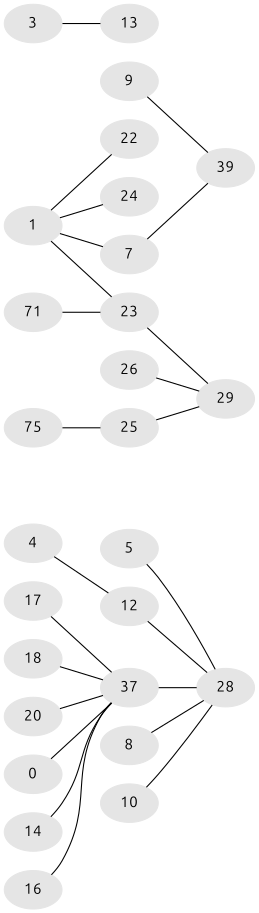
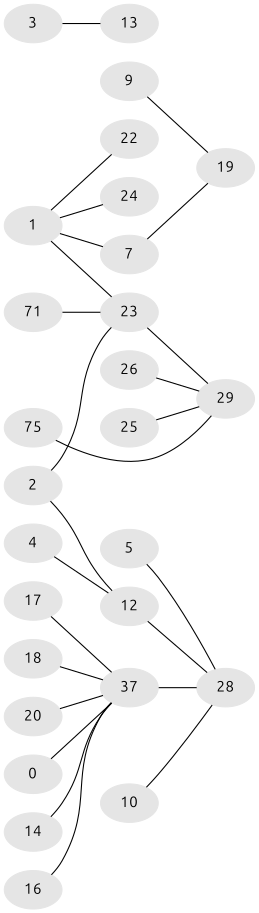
node "39": label "39" -> "19"
edge "75" -- "25": now "75" -- "29"
node "2": added
node "8": removed
